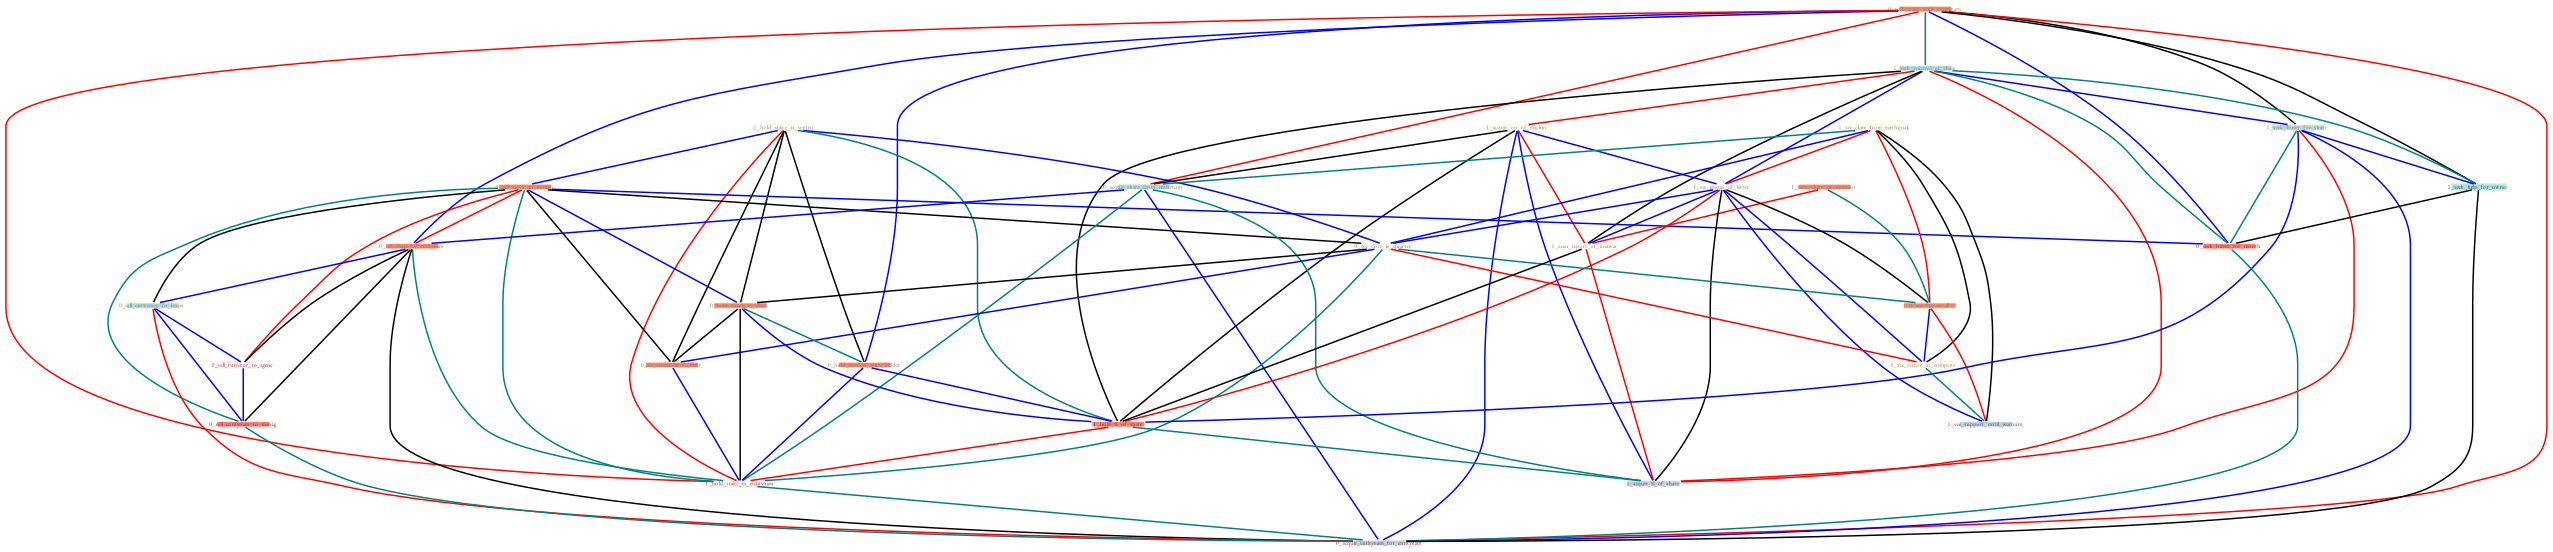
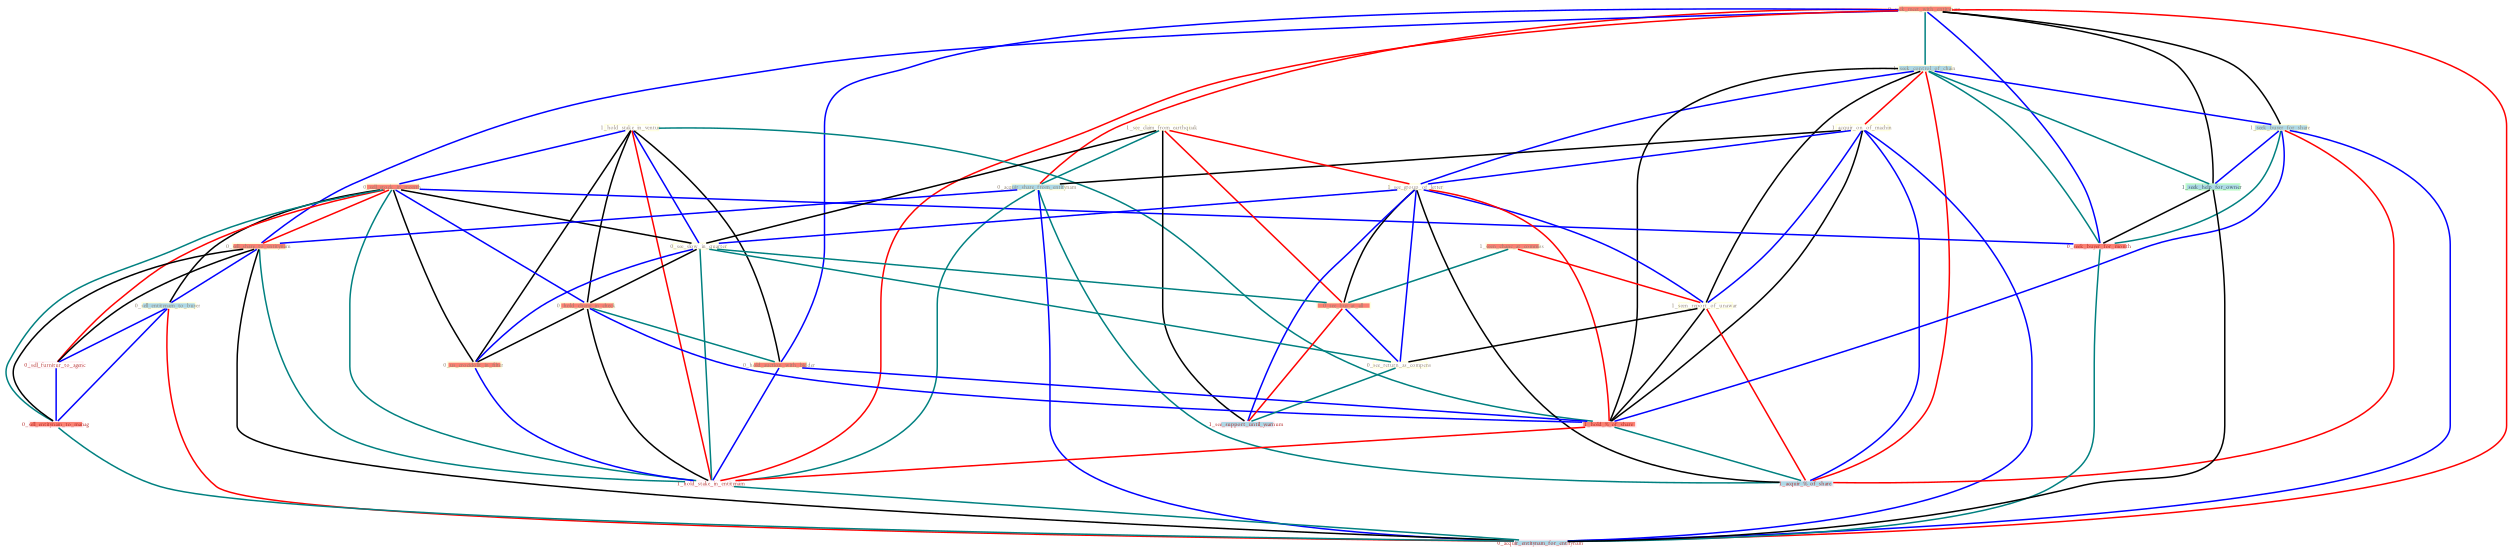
edge "1_acquir_on_of_machin" -- "1_seen_report_of_unawar": color red -> blue
edge "1_see_claim_from_earthquak" -- "0_see_slow_in_quarter": color blue -> black
edge "1_see_claim_from_earthquak" -- "0_see_return_as_compens": now "1_seen_report_of_unawar" -- "0_see_return_as_compens"
edge "0_see_slow_in_quarter" -- "0_see_return_as_compens": color red -> teal
